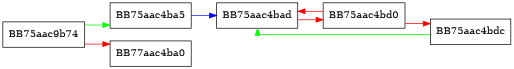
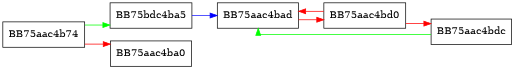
node "BB75aac4ba5": label "BB75aac4ba5" -> "BB75bdc4ba5"
node "BB75aac9b74": label "BB75aac9b74" -> "BB75aac4b74"
node "BB77aac4ba0": label "BB77aac4ba0" -> "BB75aac4ba0"
